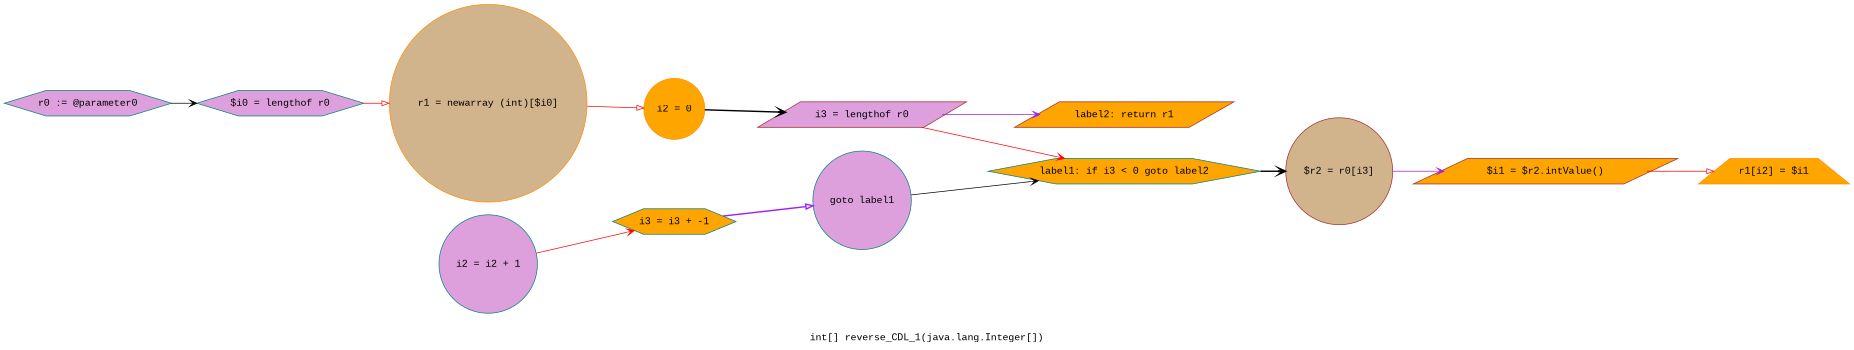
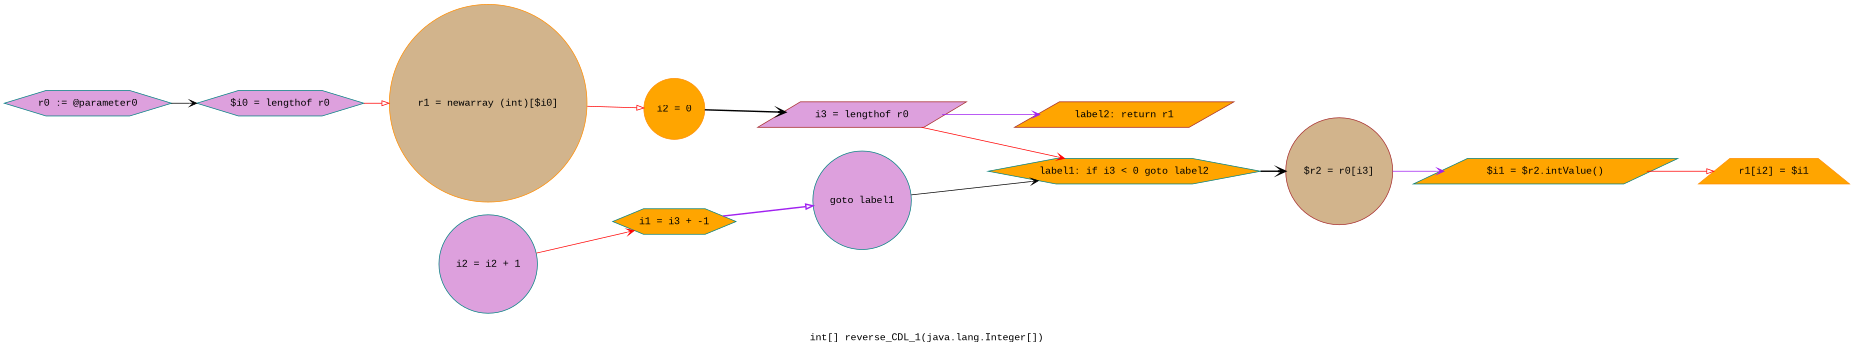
node "$i1 = $r2.intValue()": color brown -> teal
node "i3 = i3 + -1": label "i3 = i3 + -1" -> "i1 = i3 + -1"
